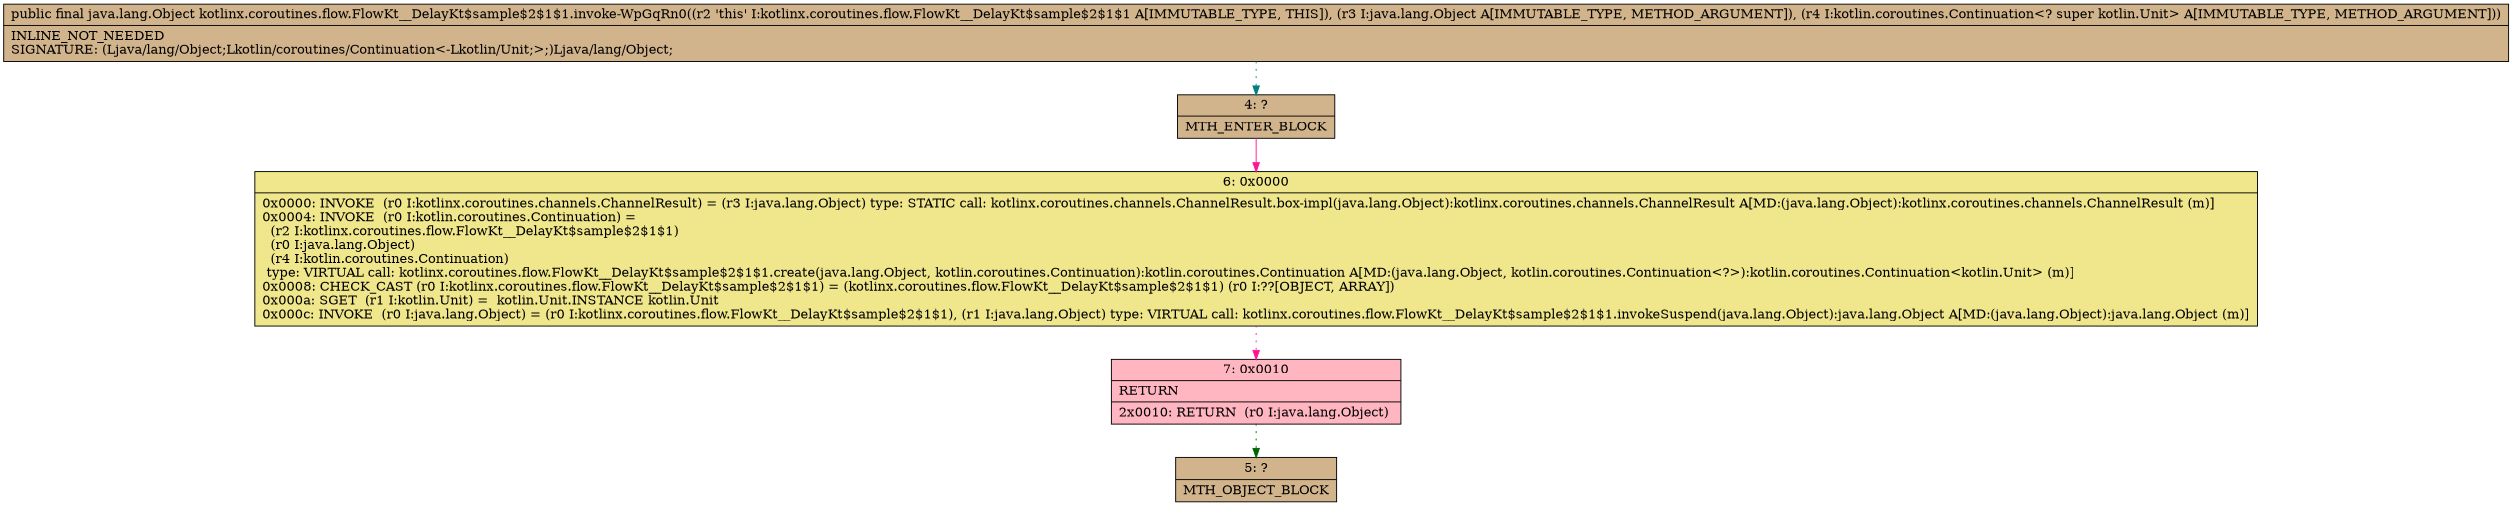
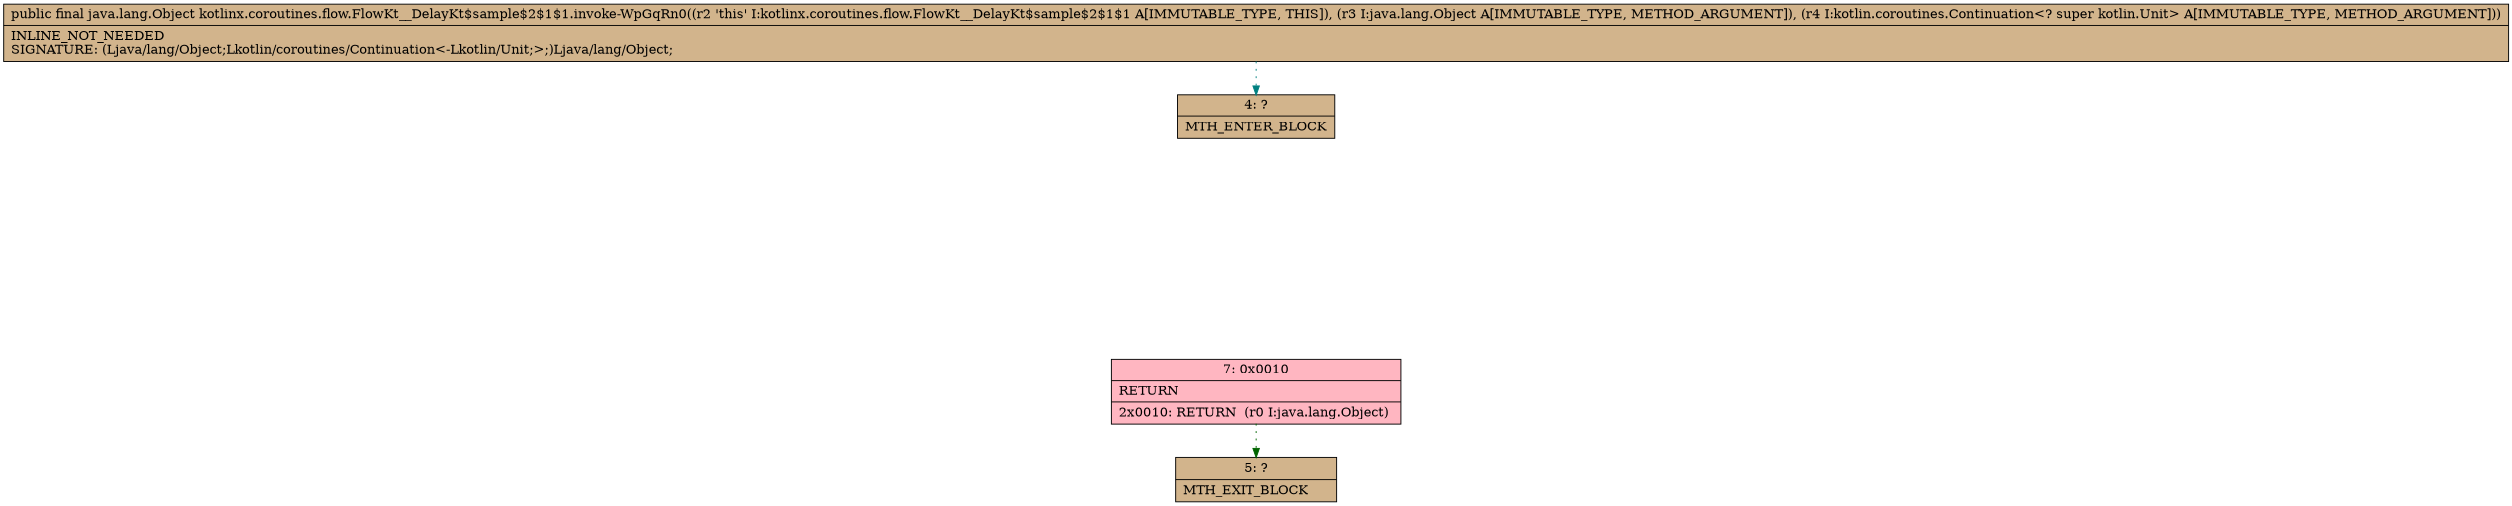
node "6: 0x0000": removed
node "5: ?": text "MTH_OBJECT_BLOCK" -> "MTH_EXIT_BLOCK"
